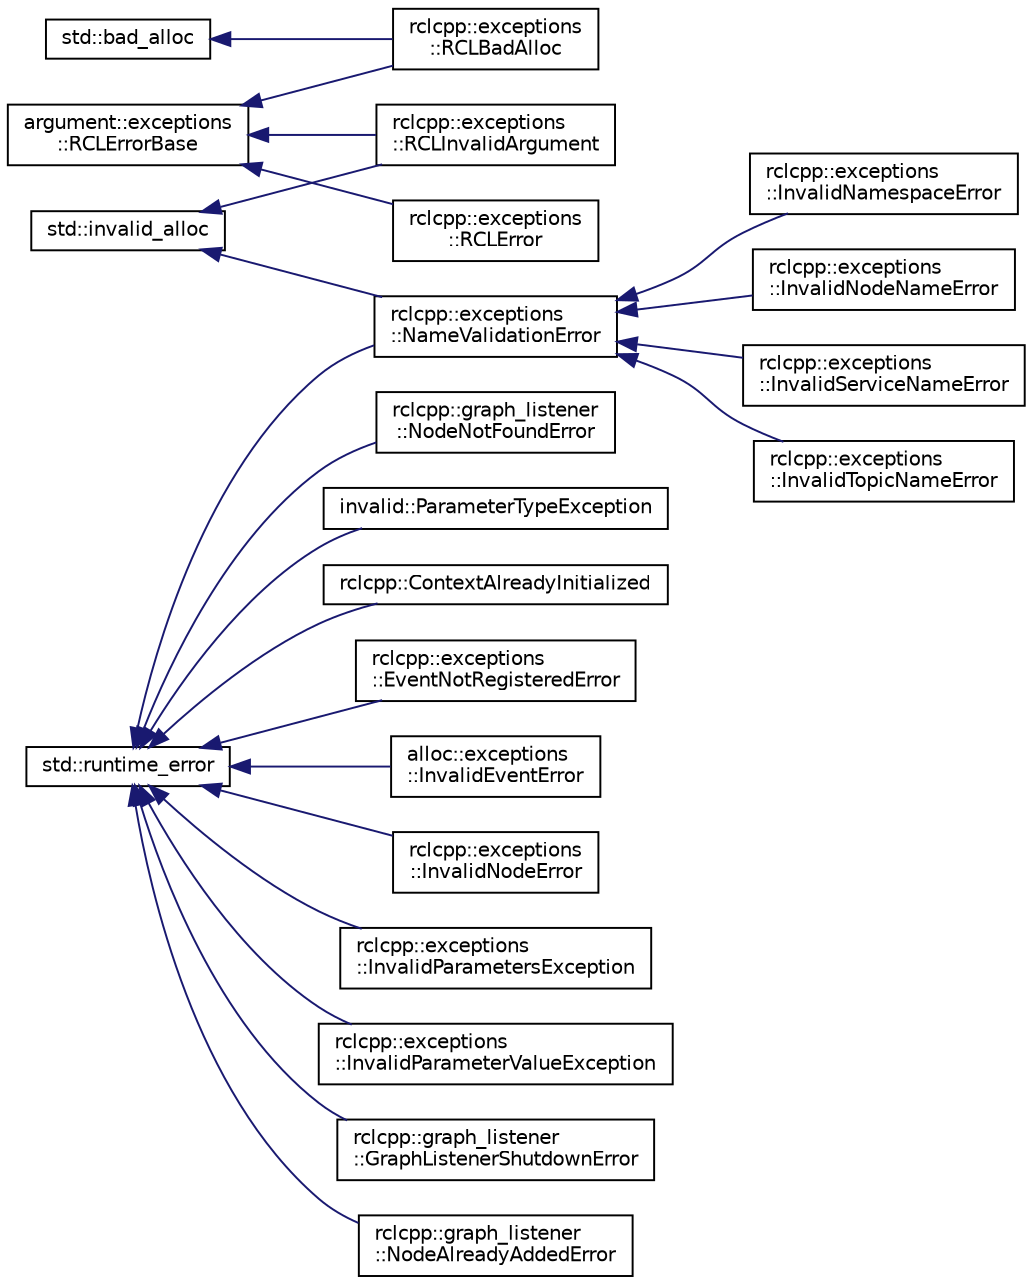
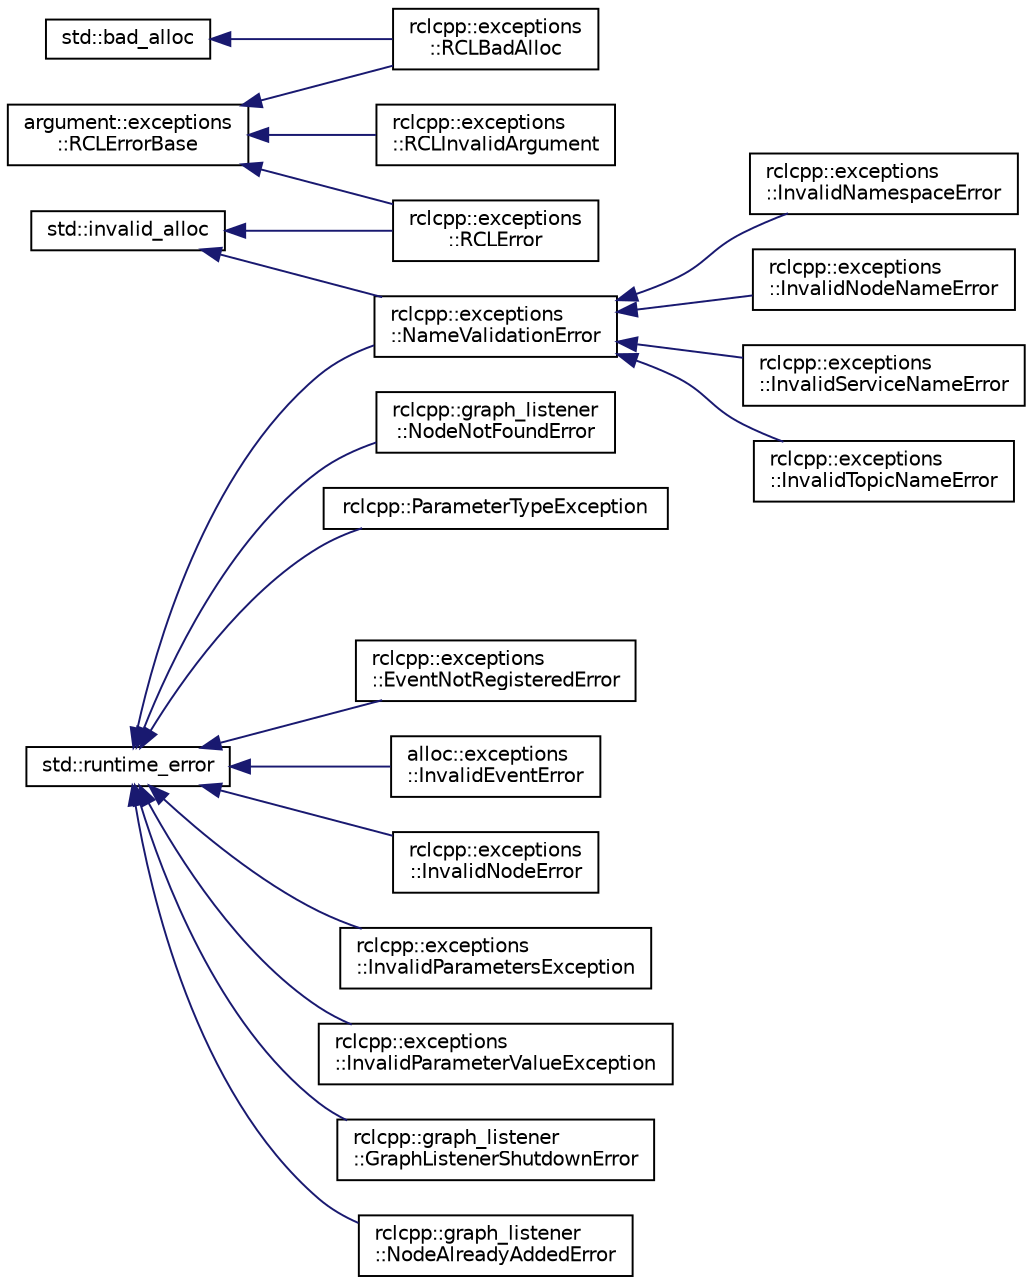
edge "rclcpp::exceptions ::RCLInvalidArgument" -> "std::invalid_alloc": now "rclcpp::exceptions ::RCLError" -> "std::invalid_alloc"
node "invalid::ParameterTypeException": label "invalid::ParameterTypeException" -> "rclcpp::ParameterTypeException"
node "rclcpp::ContextAlreadyInitialized": removed
